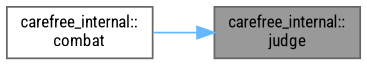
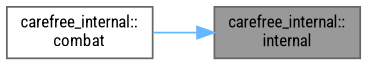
node "carefree_internal:: judge": label "carefree_internal:: judge" -> "carefree_internal:: internal"
